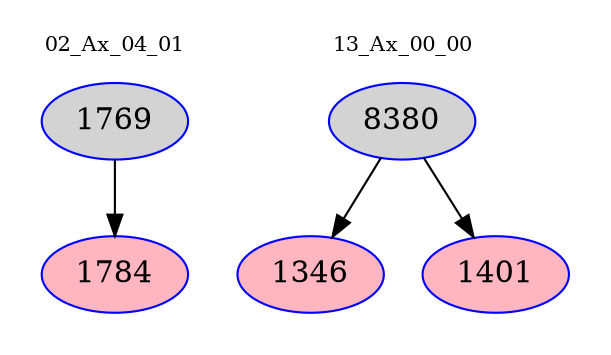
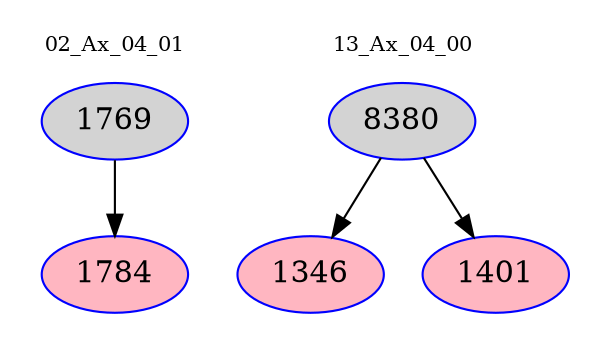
cluster "13_Ax_00_00": label "13_Ax_00_00" -> "13_Ax_04_00"
